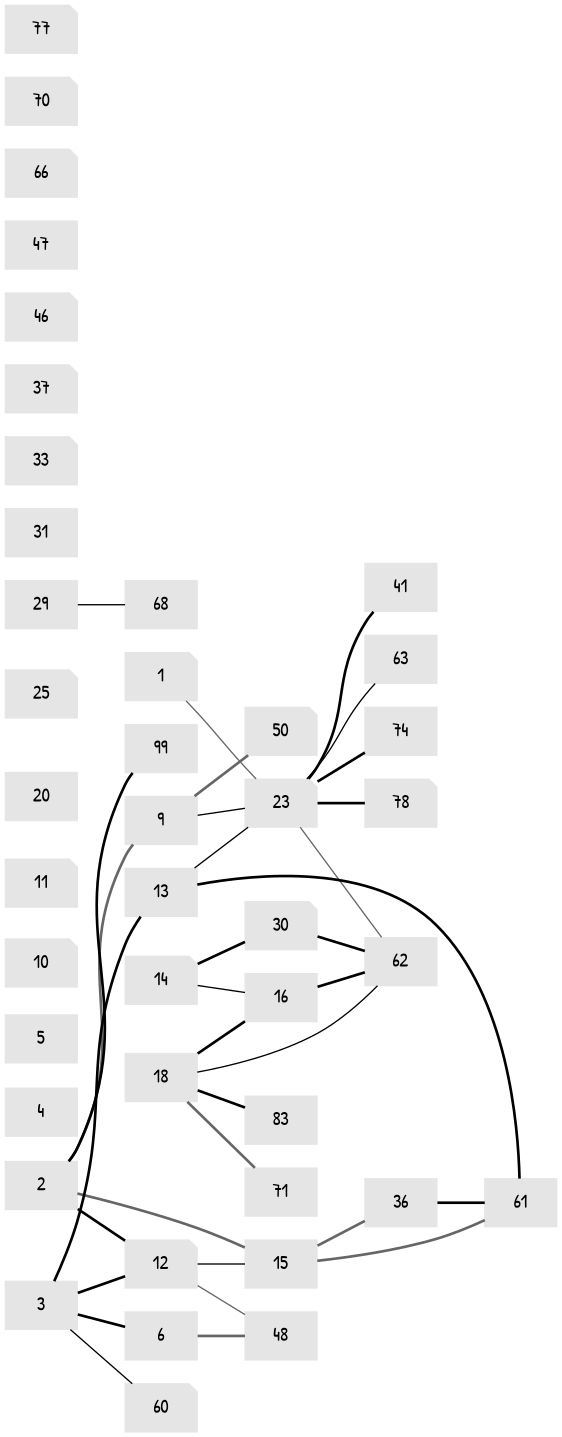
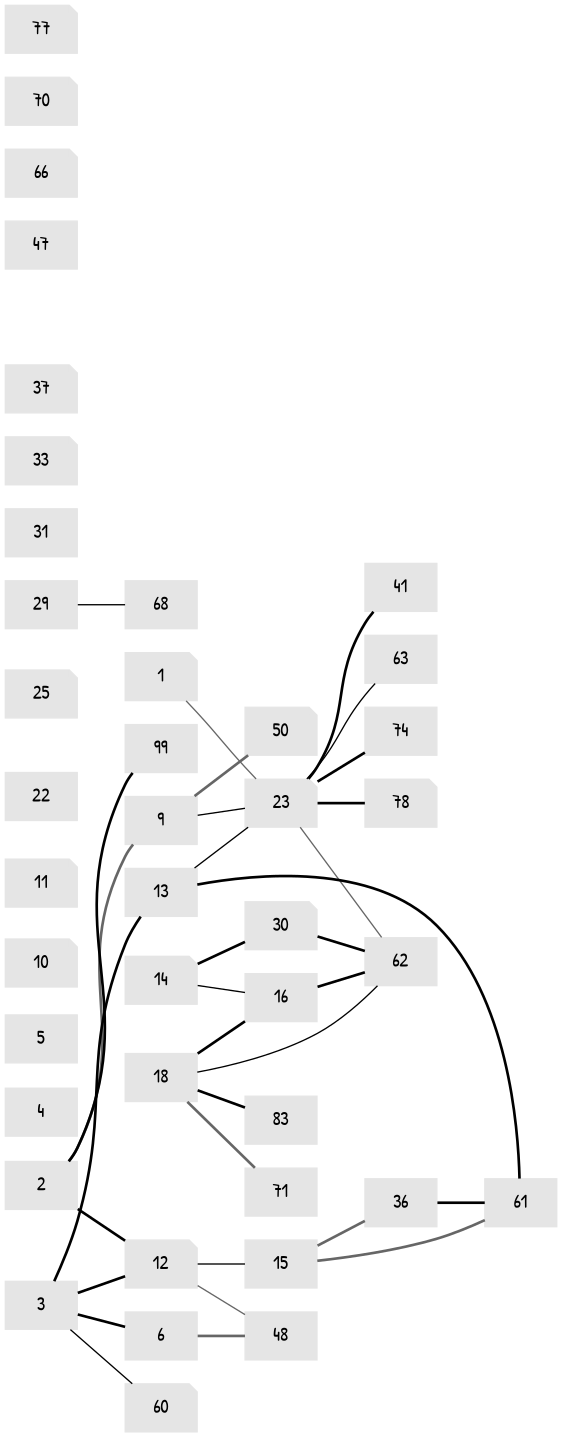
node "46": removed
node "20": label "20" -> "22"
edge "2" -- "15": removed
